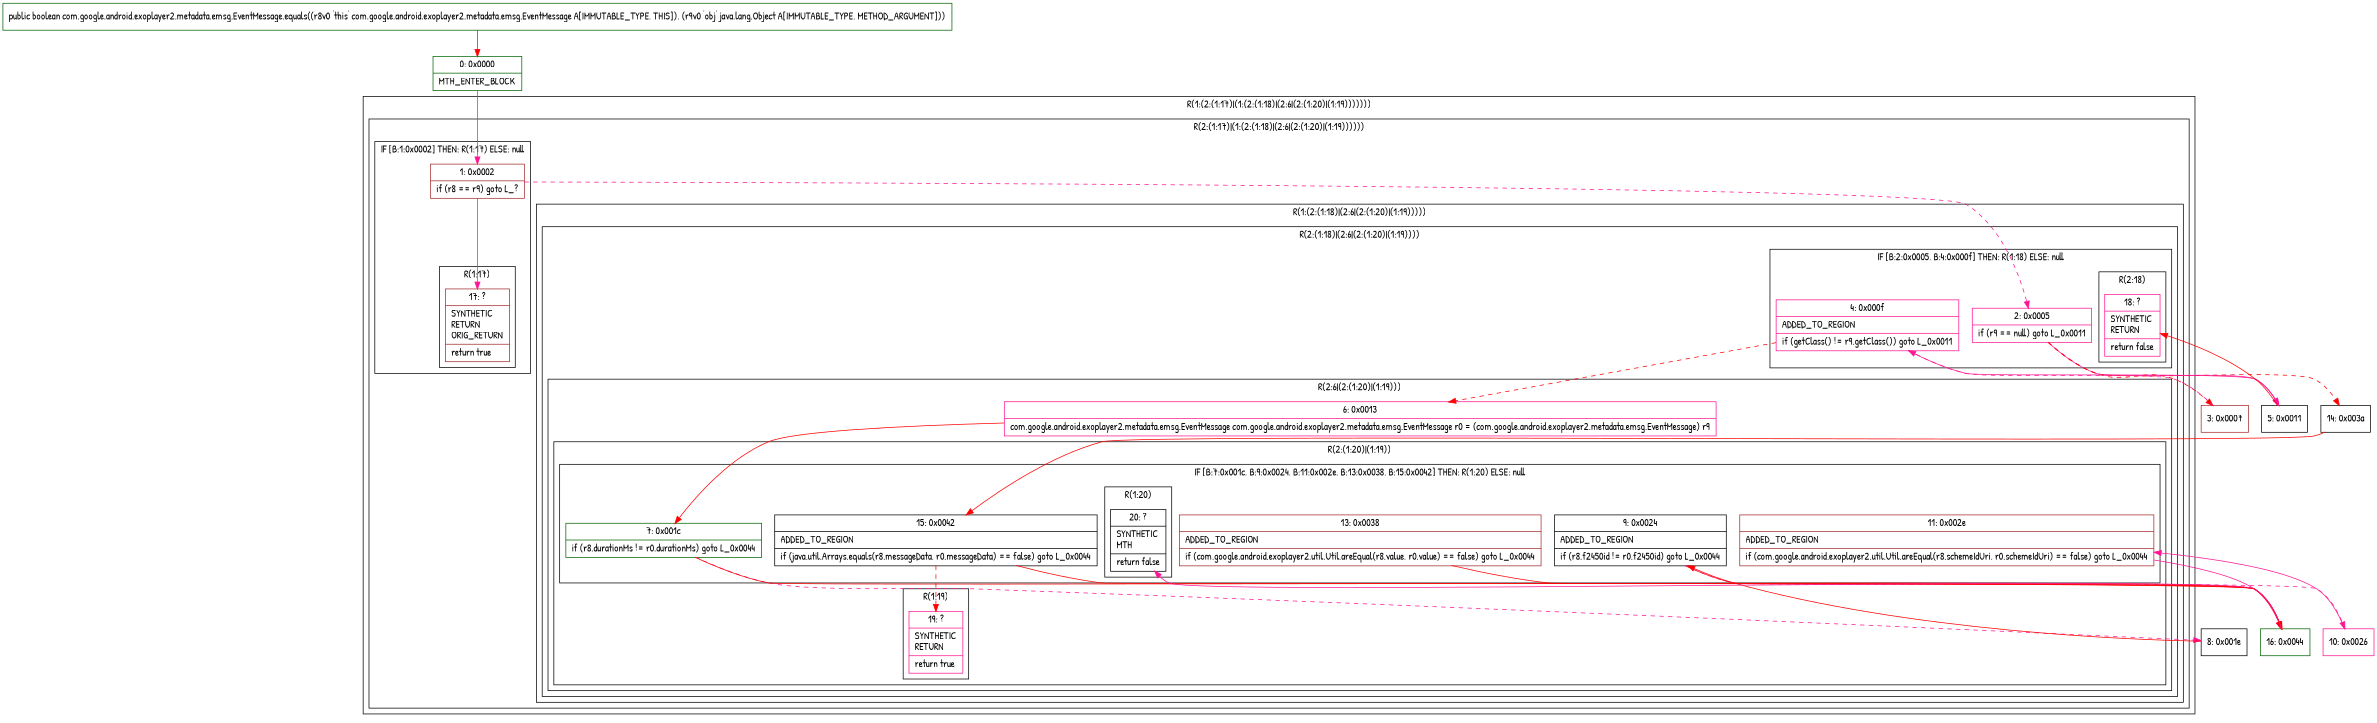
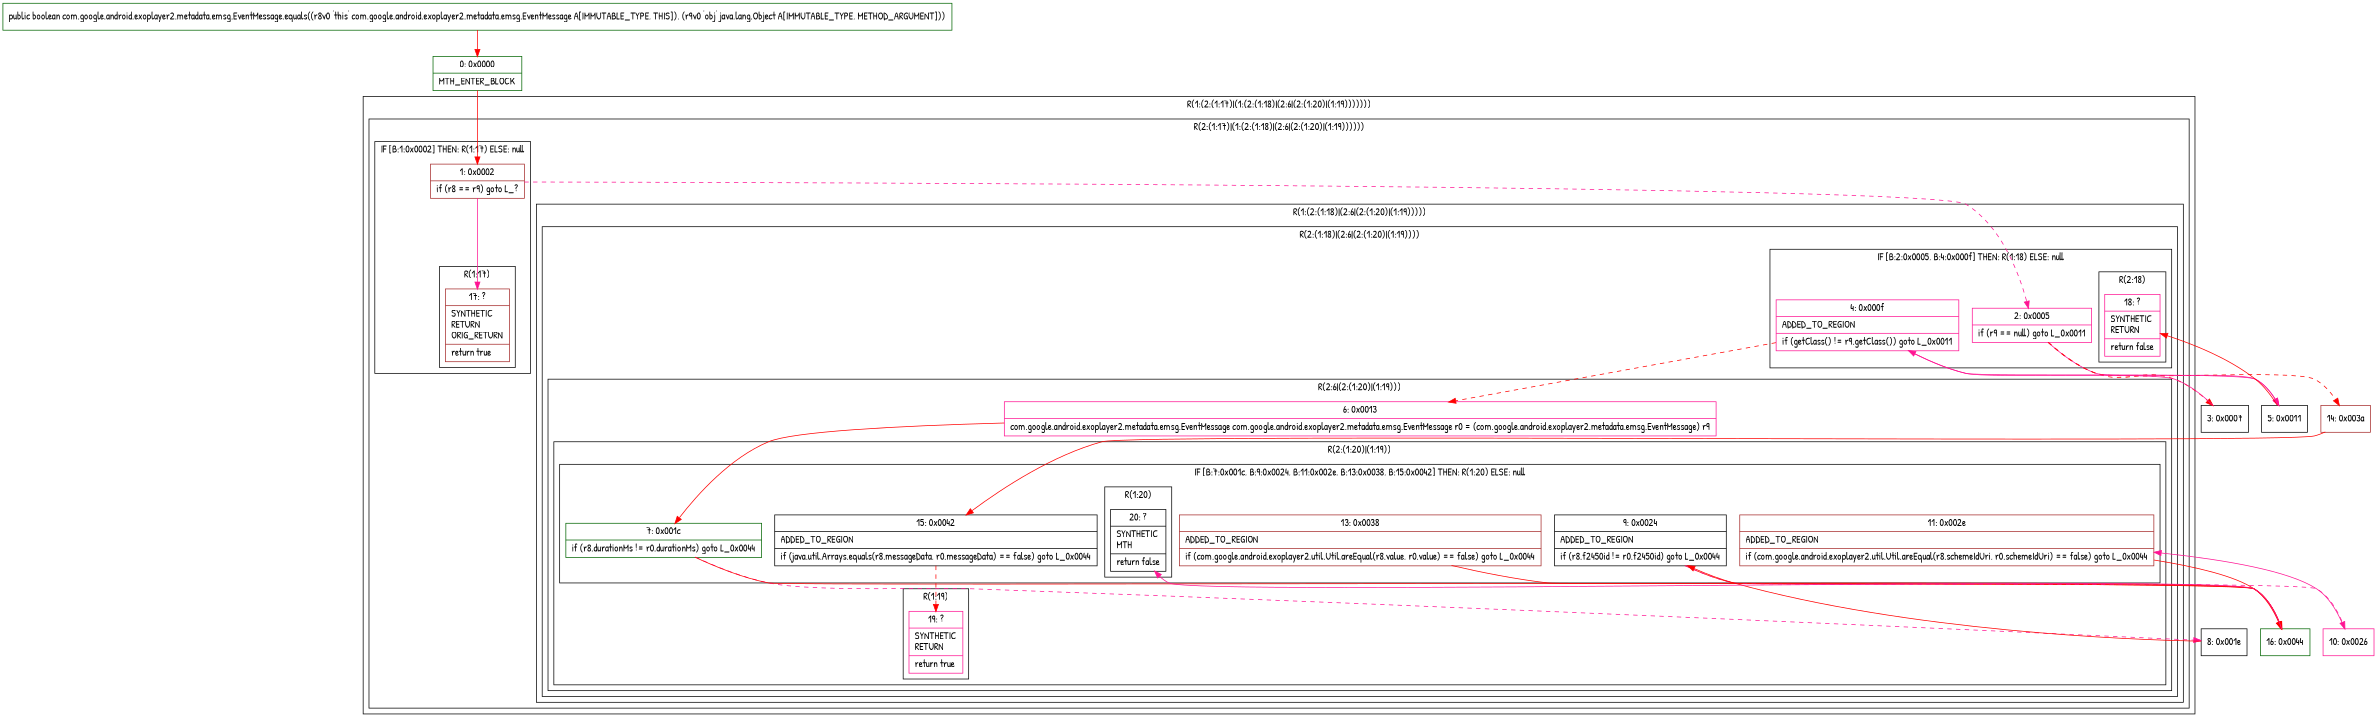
edge "0: 0x0000" -> "1: 0x0002": color deeppink -> red
edge "3: 0x0007" -> "4: 0x000f": style dashed -> solid
node "3: 0x0007": color brown -> black
node "14: 0x003a": color black -> brown
edge "11: 0x002e" -> "16: 0x0044": color deeppink -> red
edge "15: 0x0042" -> "16: 0x0044": removed
